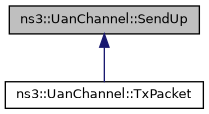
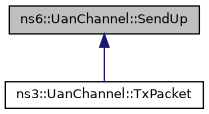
node "ns3::UanChannel::SendUp": label "ns3::UanChannel::SendUp" -> "ns6::UanChannel::SendUp"
